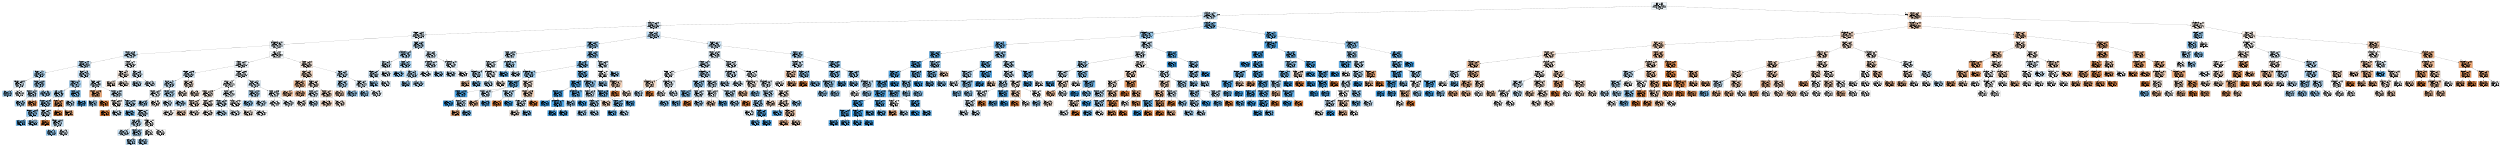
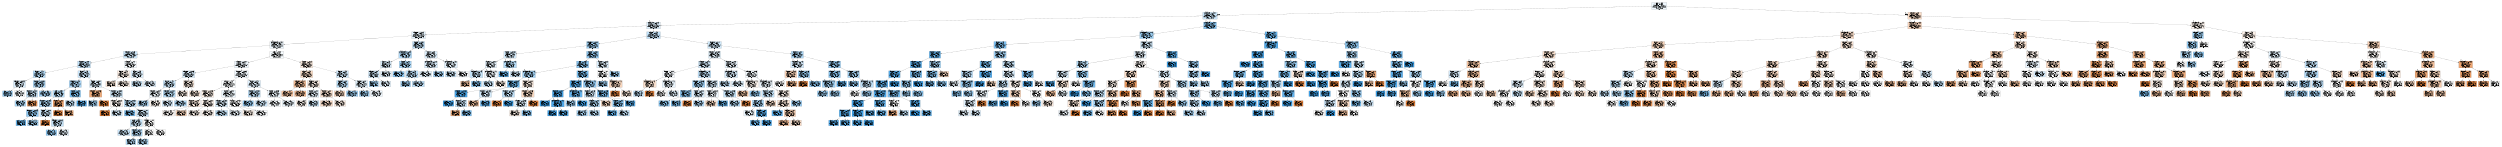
node "gini = 0.0 samples = 36 value = [0, 36] class = True": fillcolor #eca36f -> #399de5
